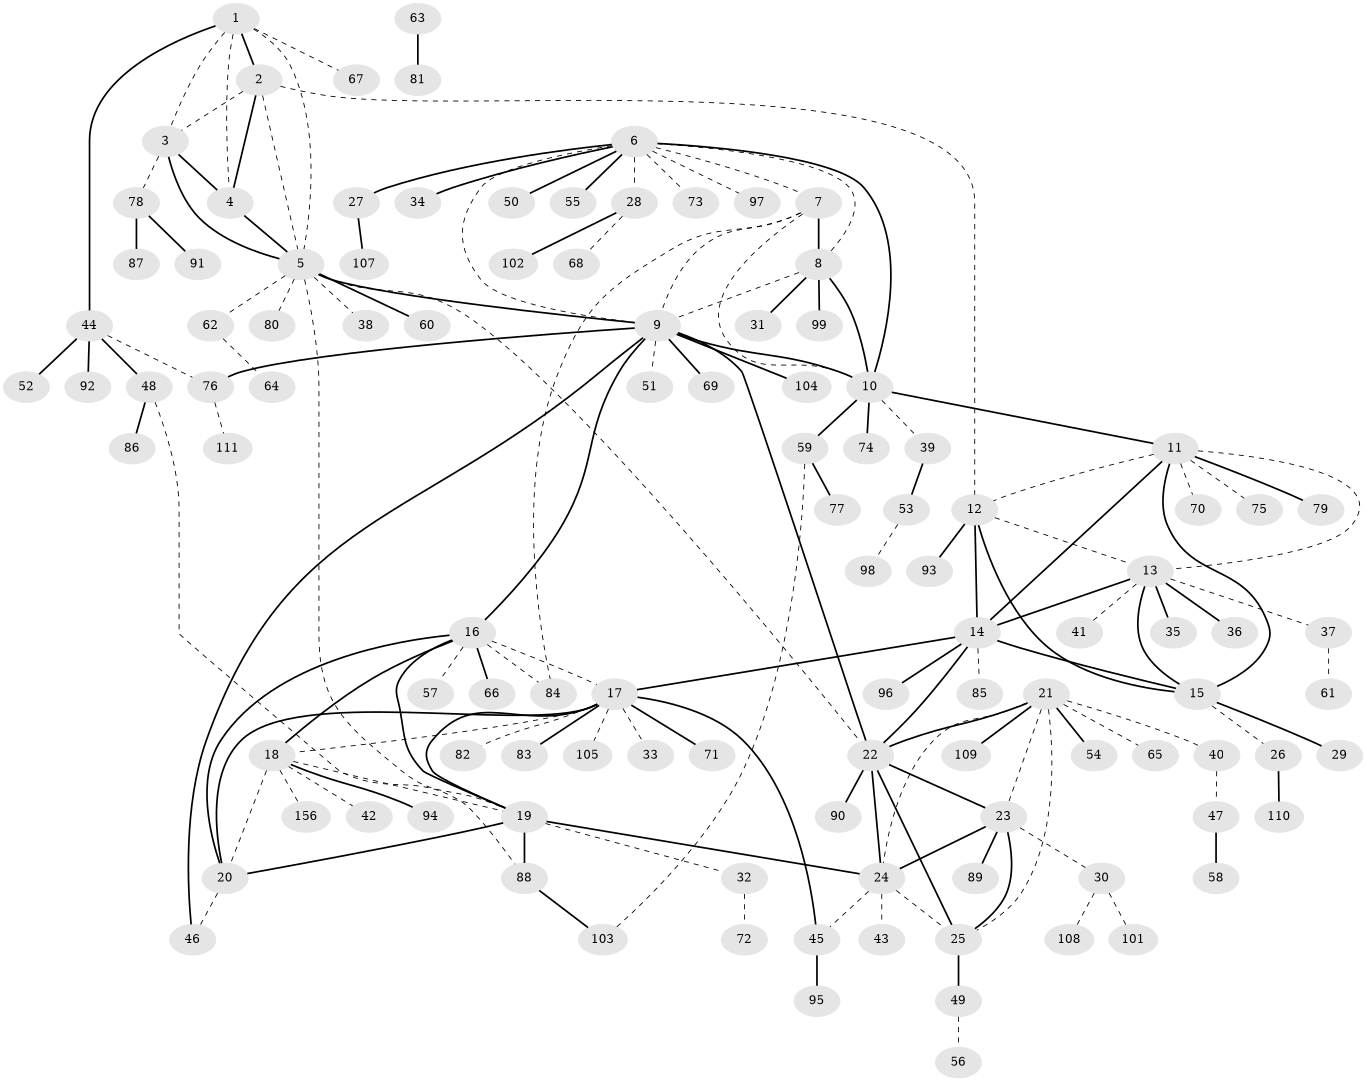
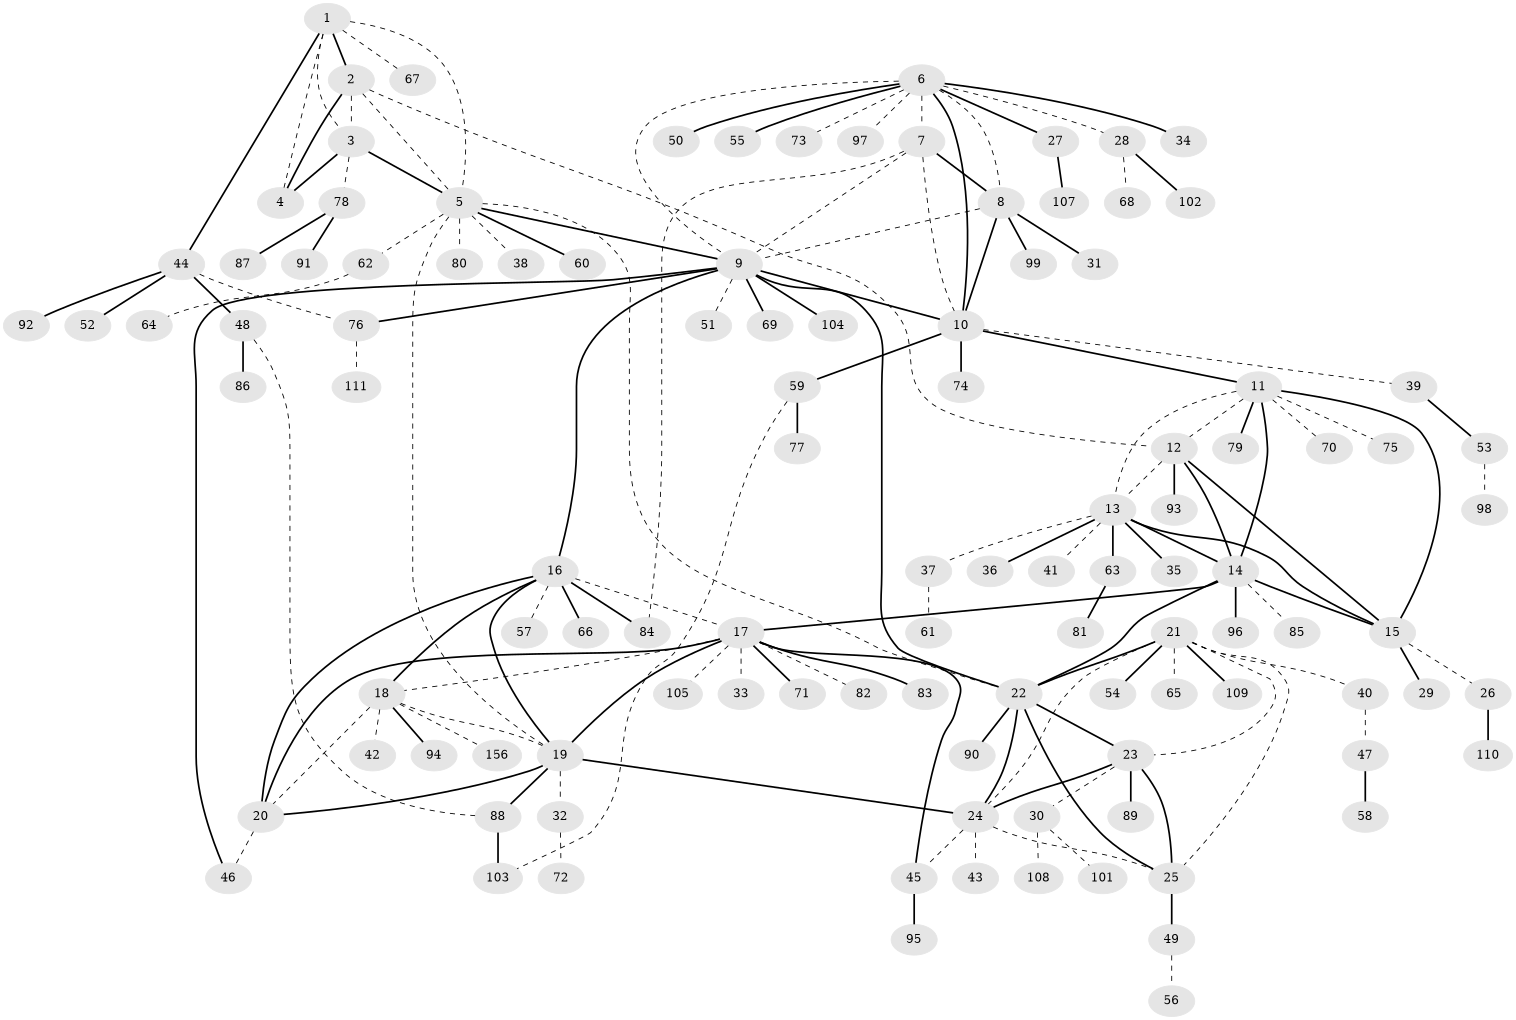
edge "4" -- "5": removed
edge "13" -- "63": added
edge "16" -- "84": style dashed -> bold
